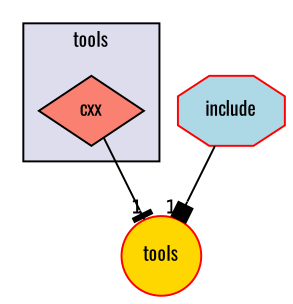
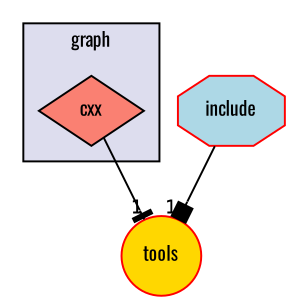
cluster "tools": label "tools" -> "graph"
